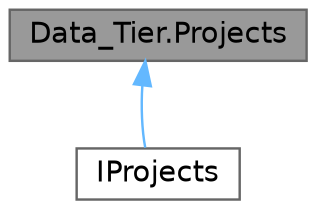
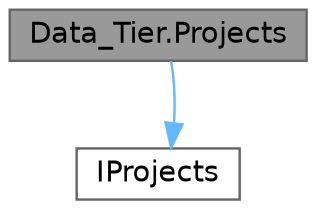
edge "IProjects" -> "Data_Tier.Projects": reversed
